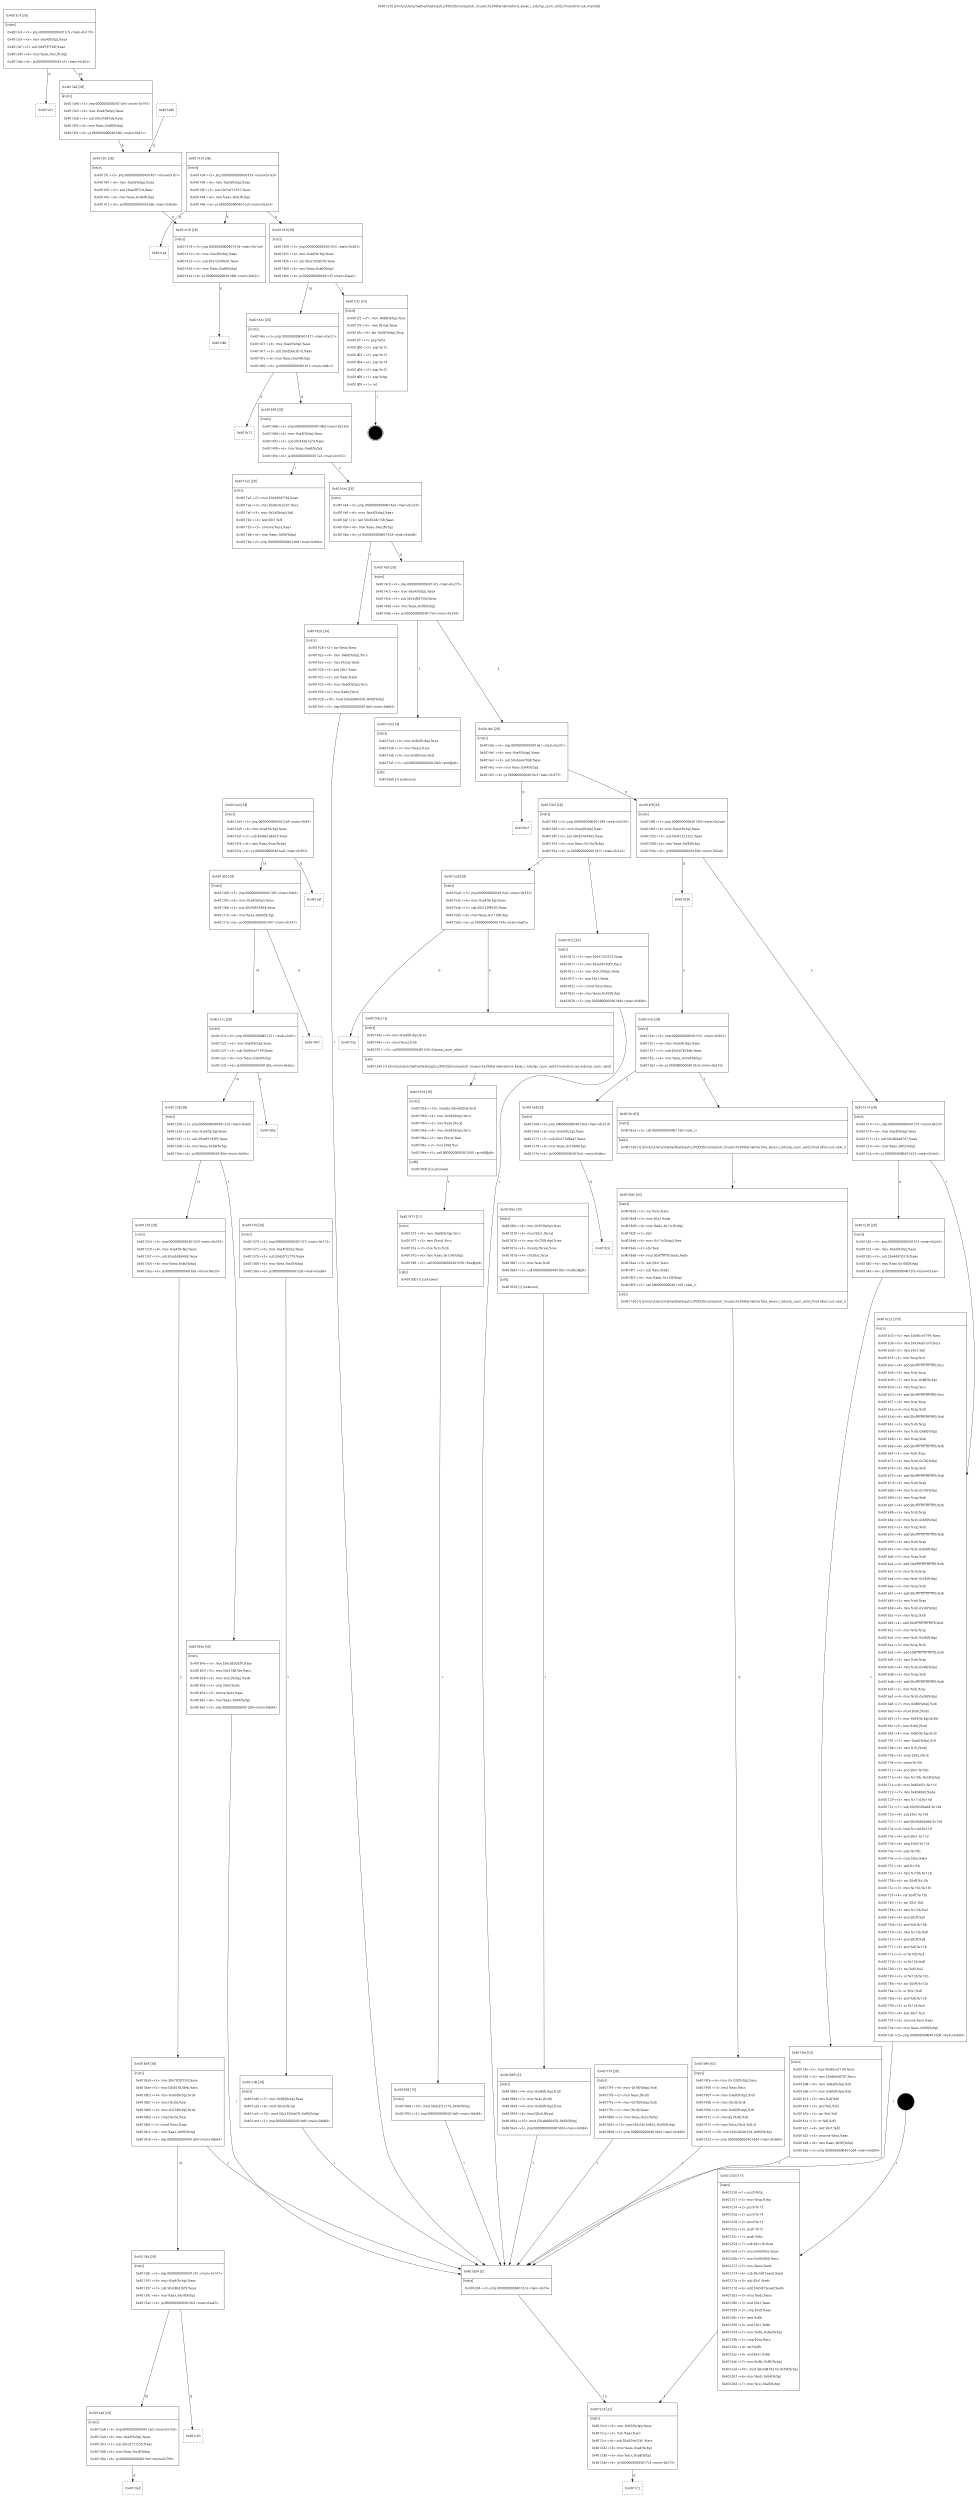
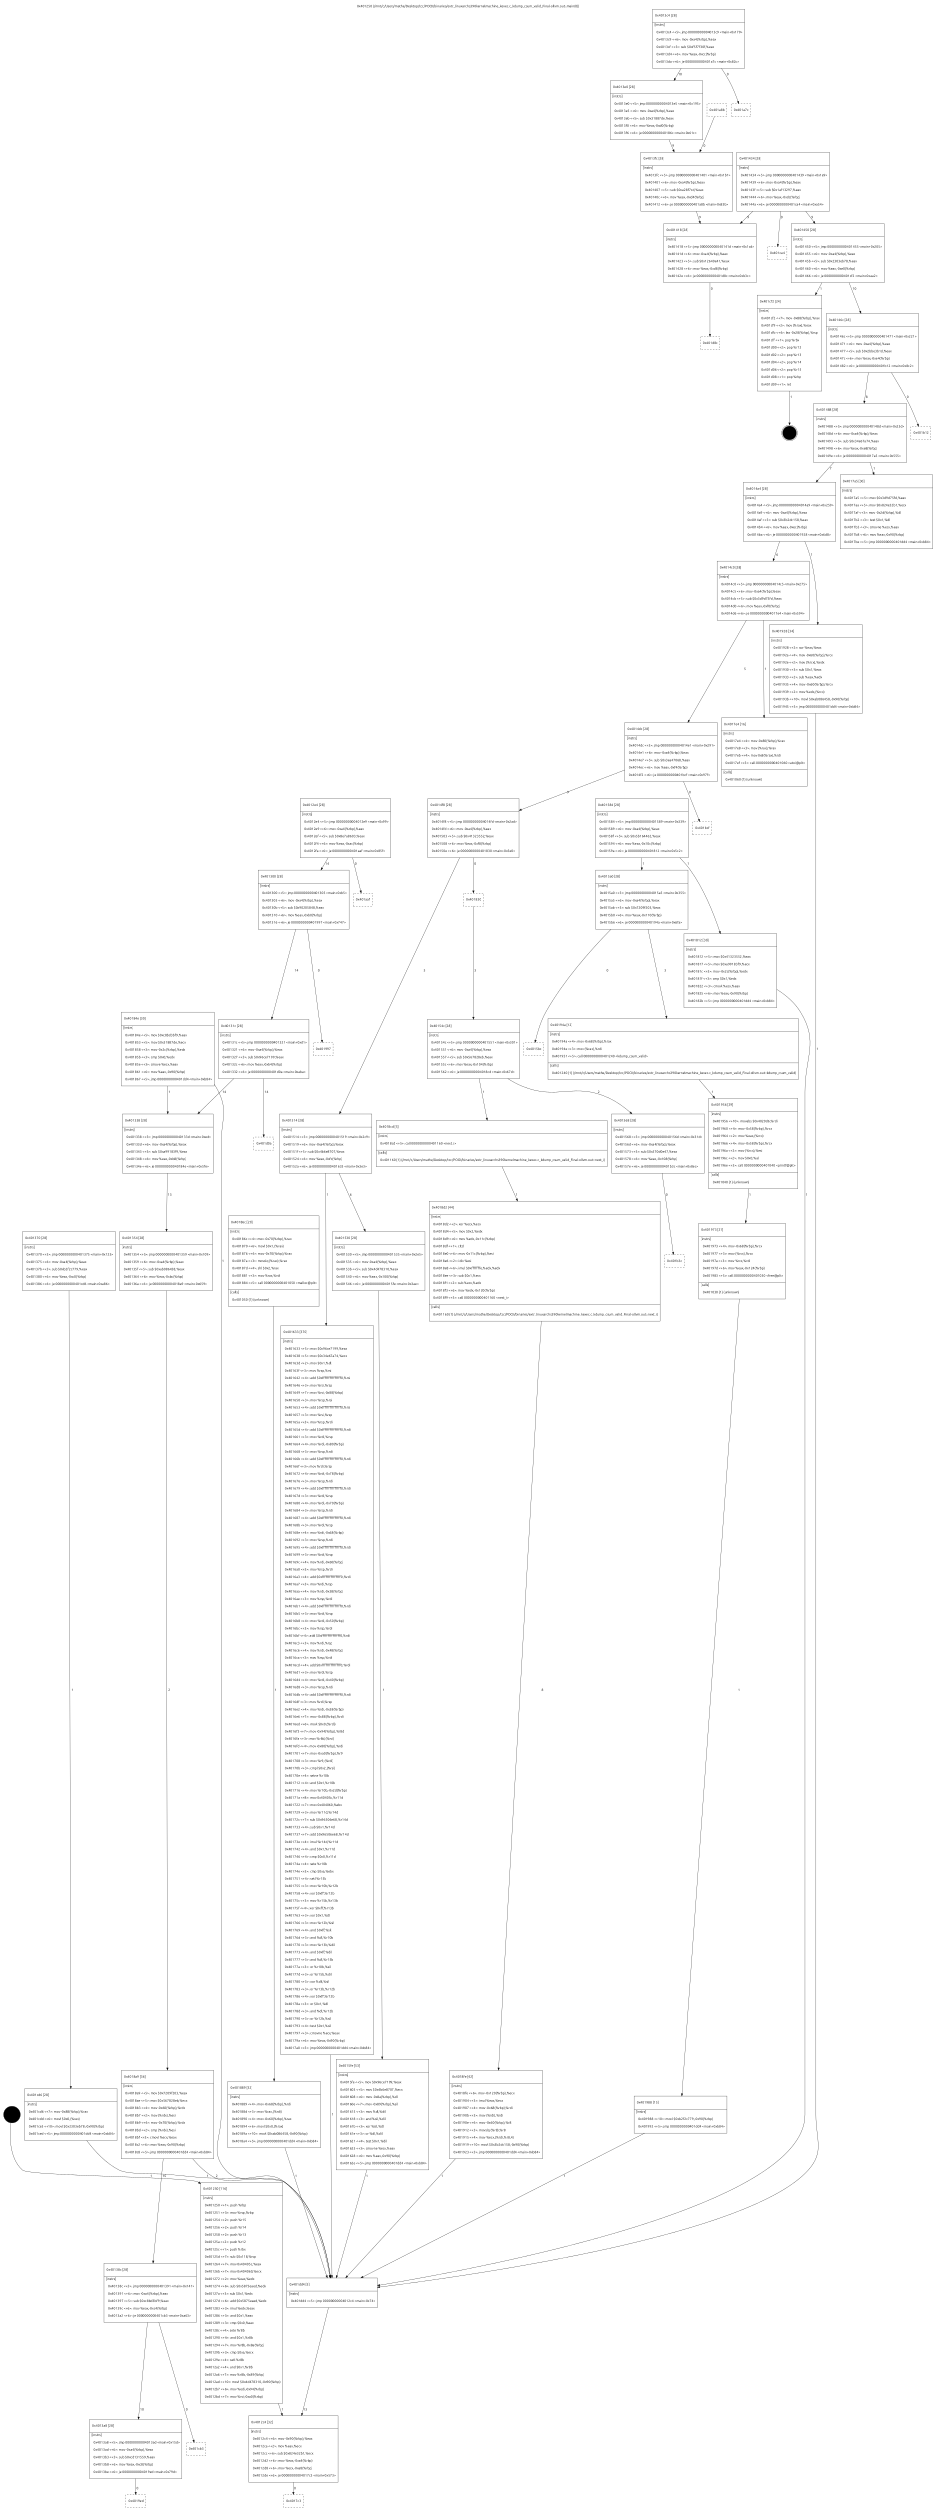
edge "0x40131c [28]" -> "0x401d0a": label " 0" -> " 14"
edge "0x401338 [28]" -> "0x40184e [30]": reversed
node "0x4017f4 [30]": removed
